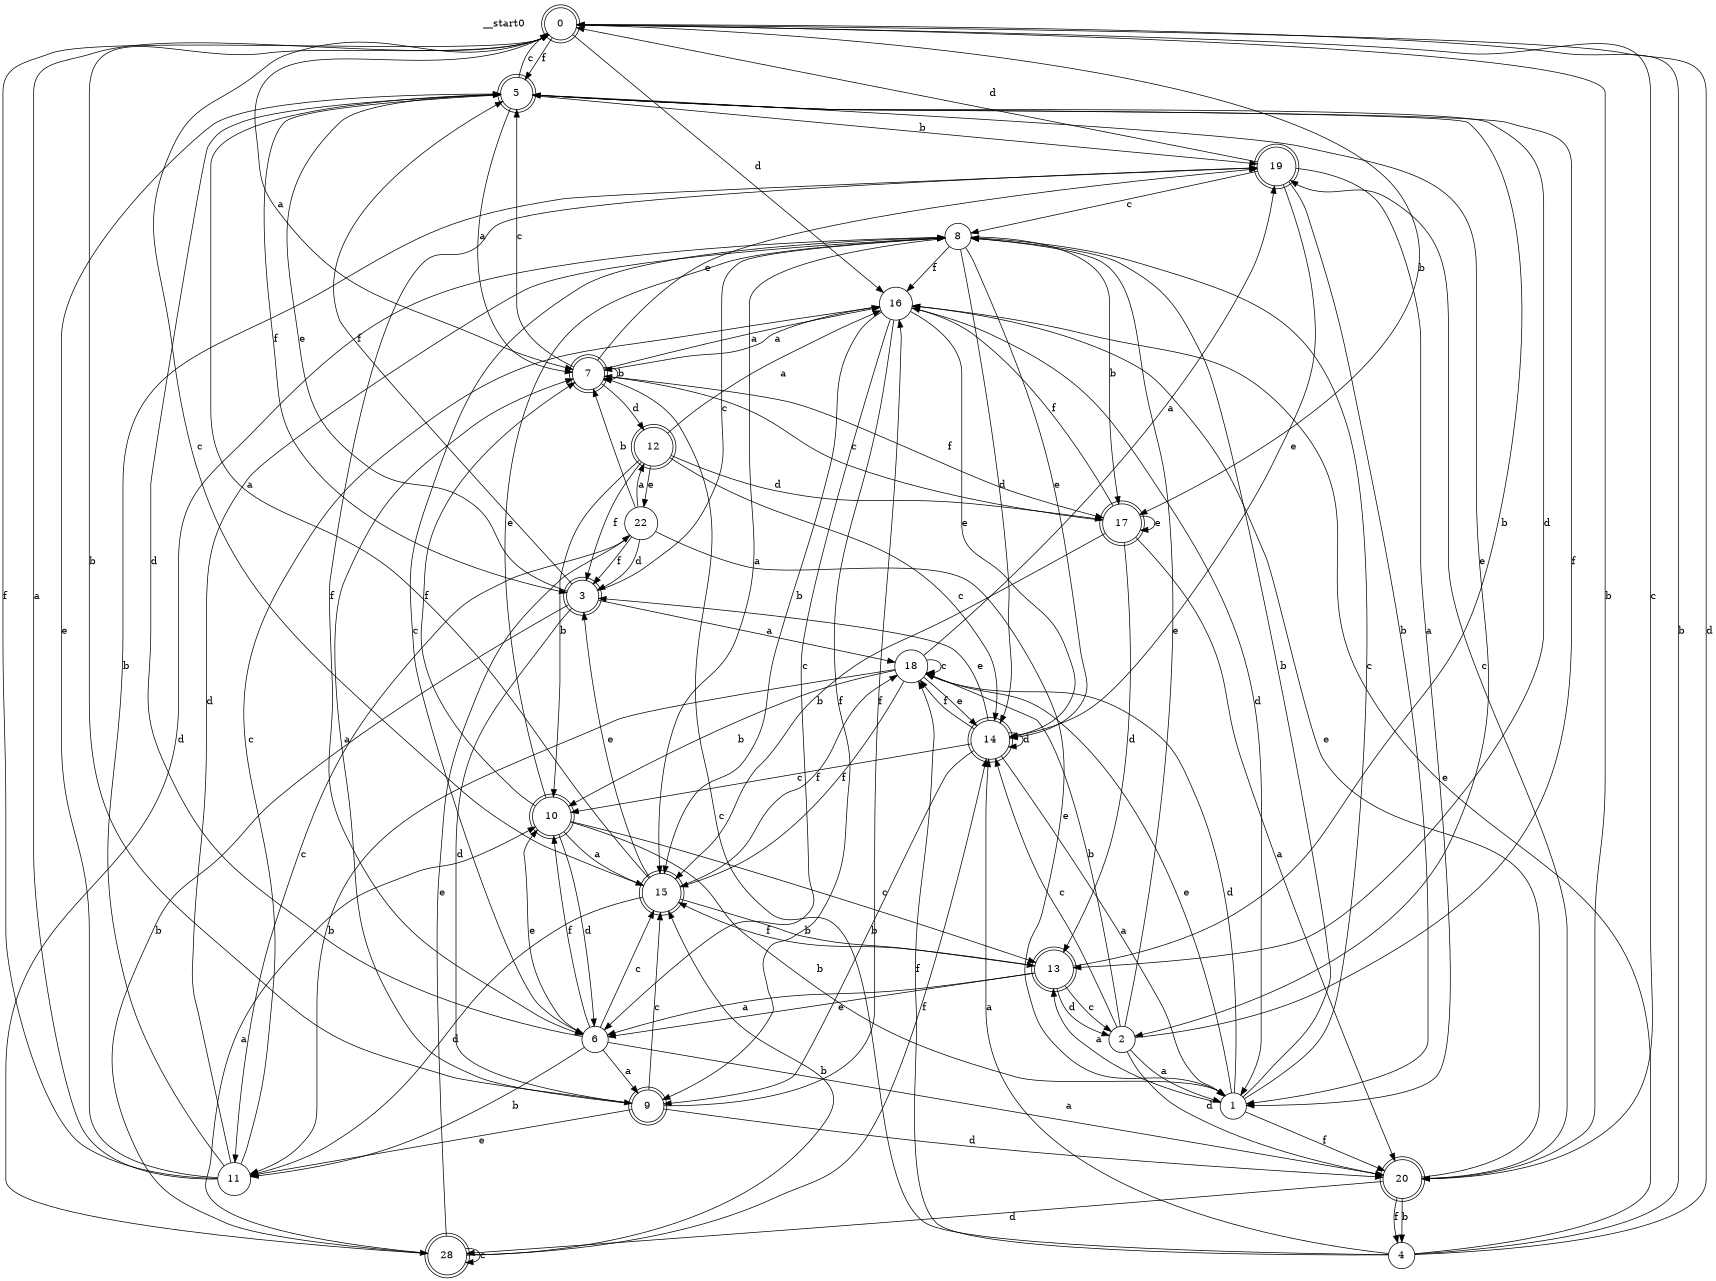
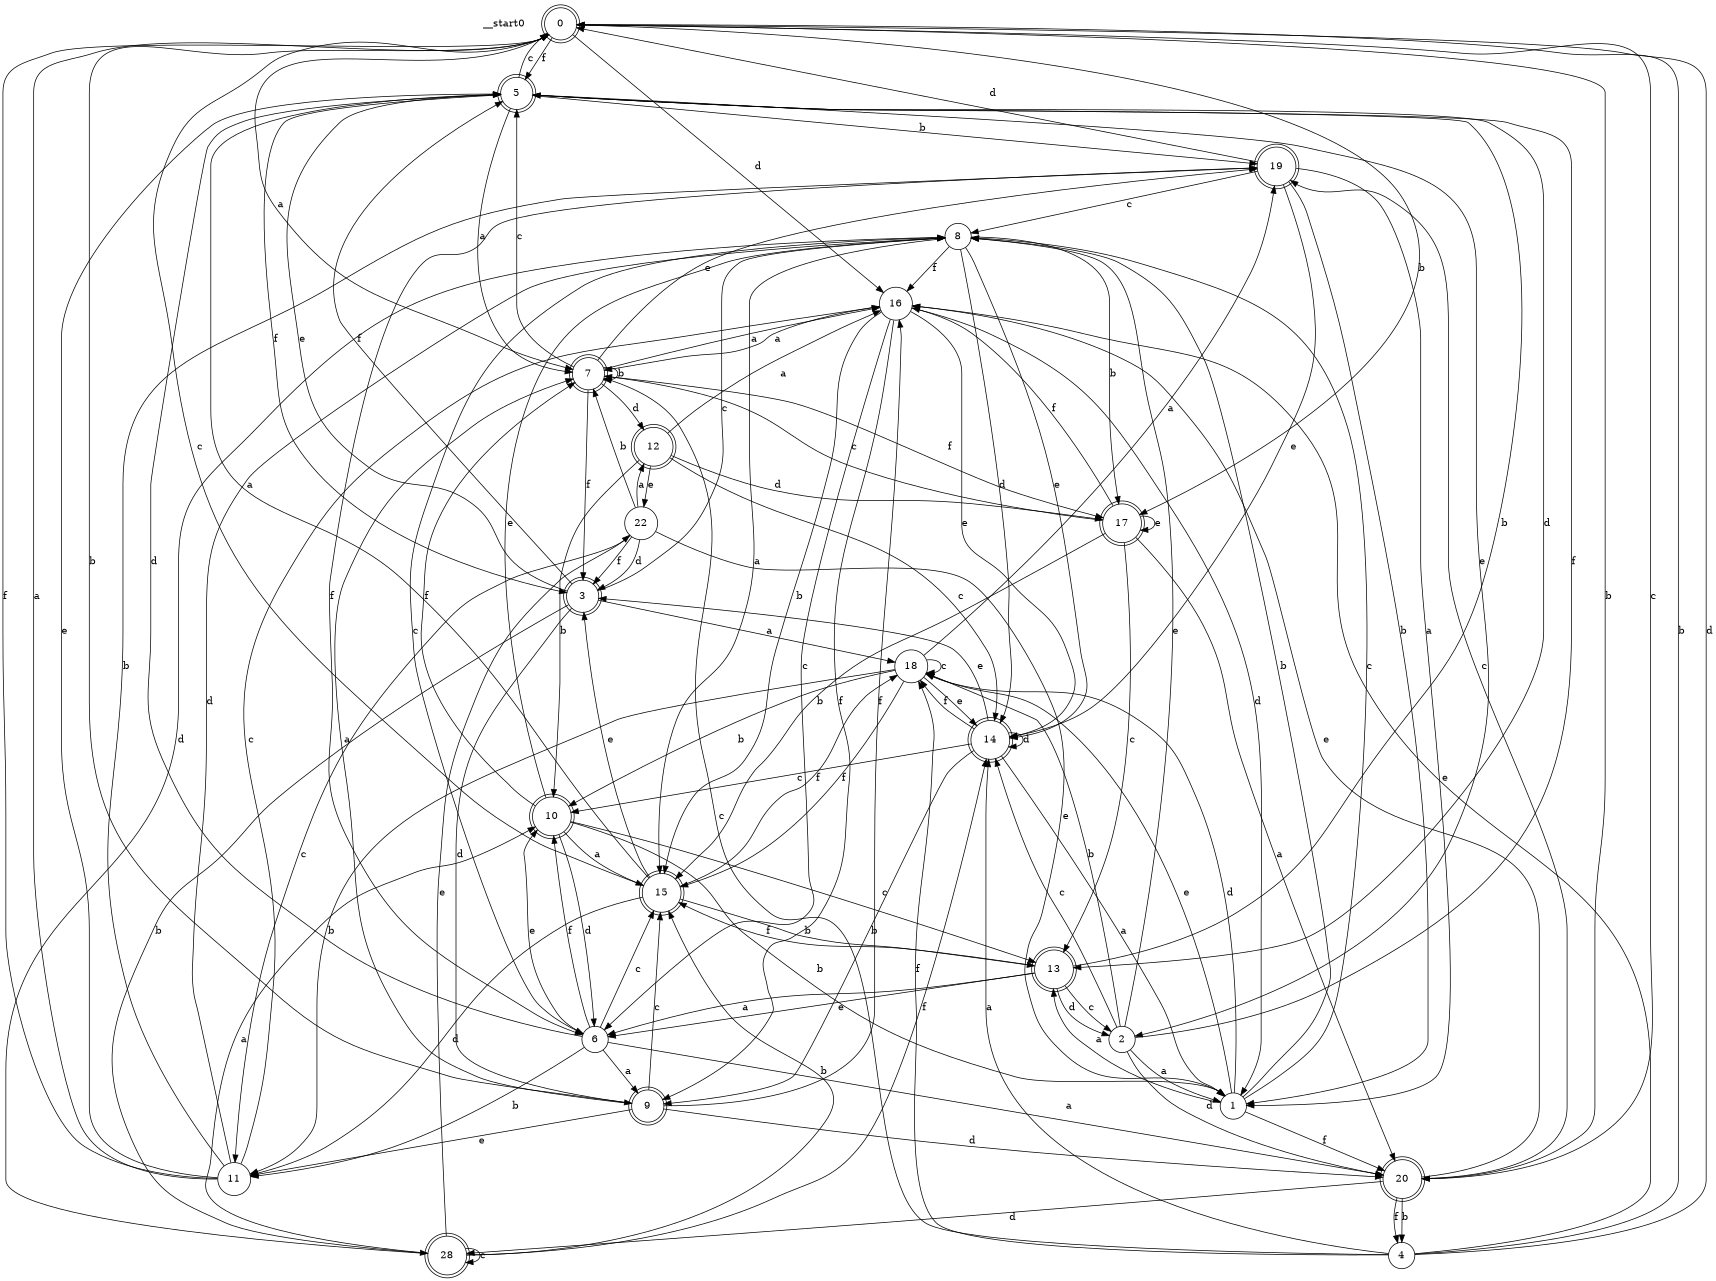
edge "12" -> "3": now "7" -> "3"
edge "17" -> "13": label "d" -> "c"
